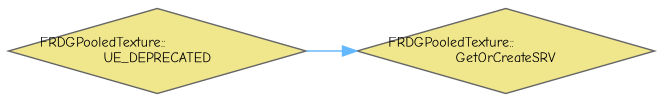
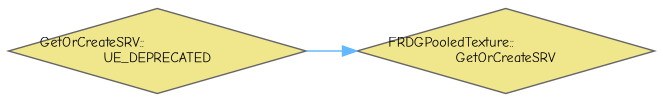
node "FRDGPooledTexture:: UE_DEPRECATED": label "FRDGPooledTexture:: UE_DEPRECATED" -> "GetOrCreateSRV:: UE_DEPRECATED"
